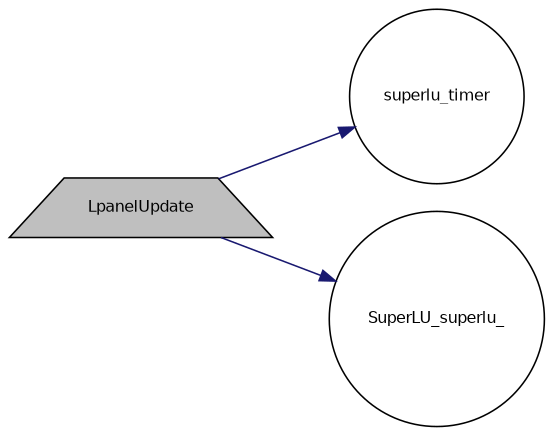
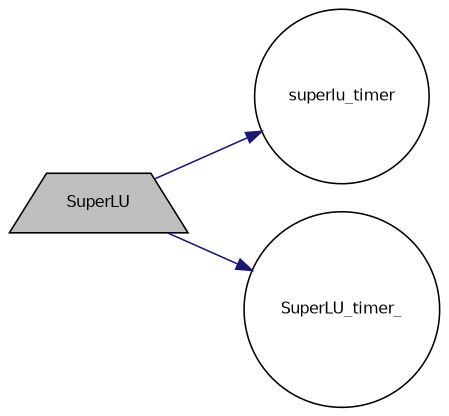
node "LpanelUpdate": label "LpanelUpdate" -> "SuperLU"
node "SuperLU_superlu_": label "SuperLU_superlu_" -> "SuperLU_timer_"
